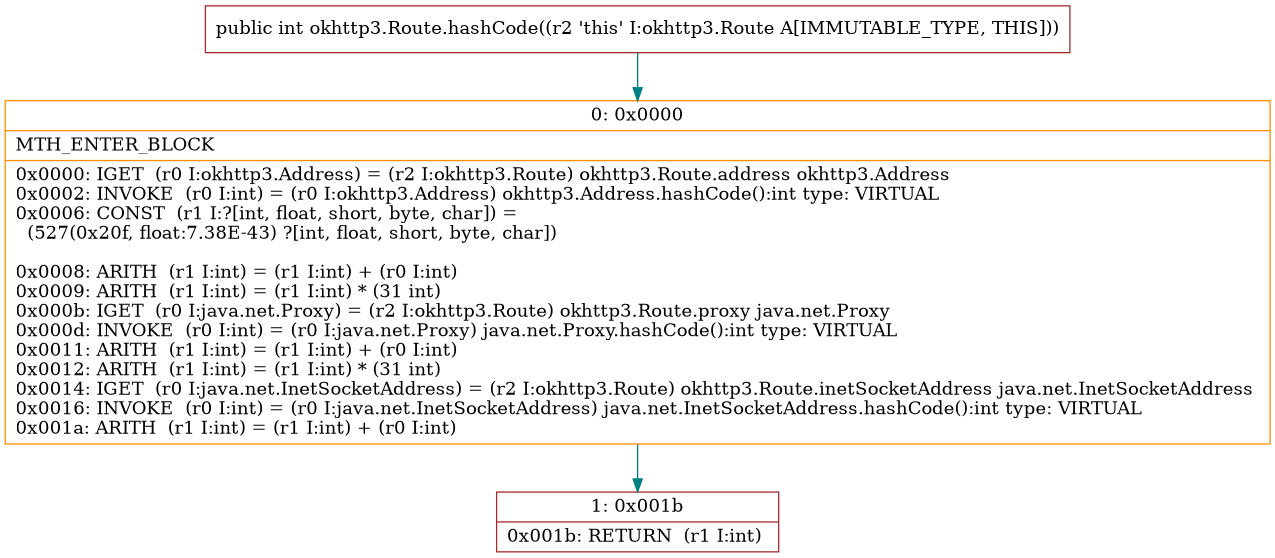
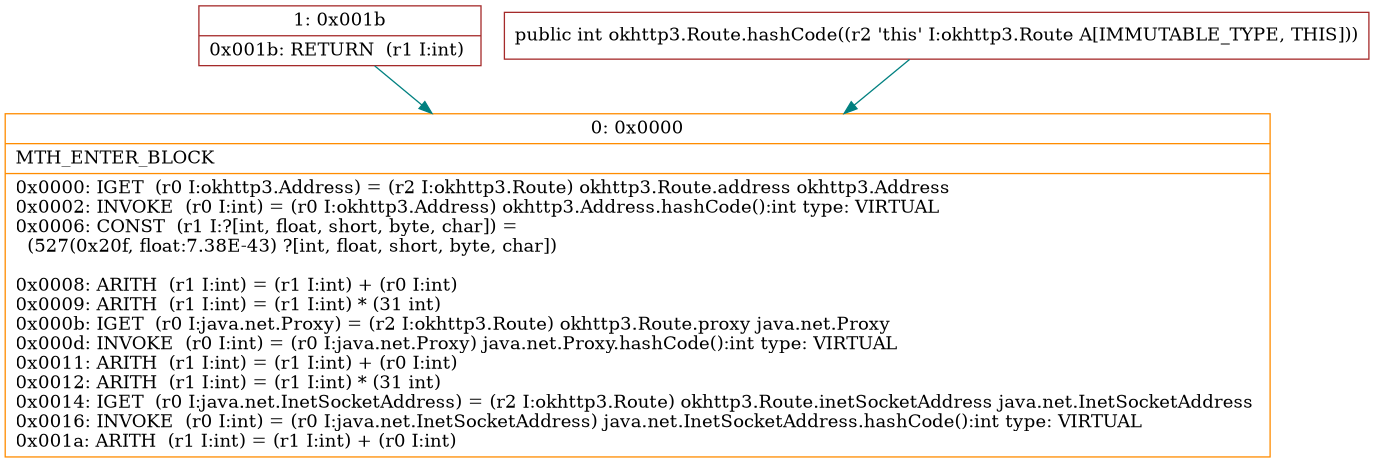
edge "0: 0x0000" -> "1: 0x001b": reversed
